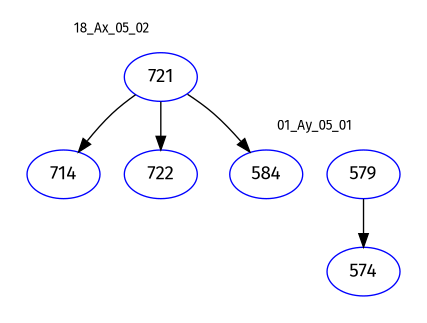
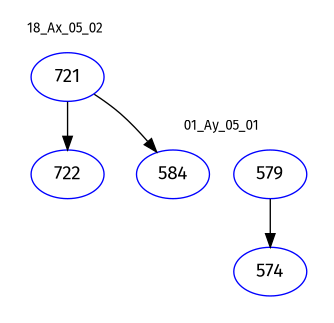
node "714": removed
